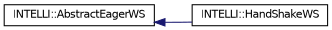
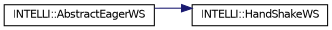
edge "INTELLI::HandShakeWS" -> "INTELLI::AbstractEagerWS": reversed
